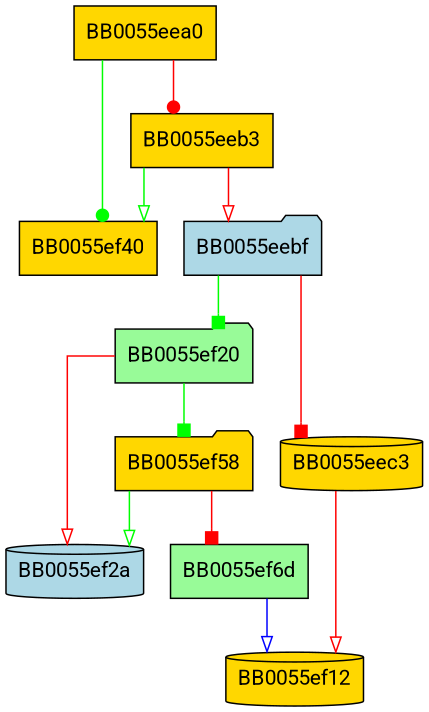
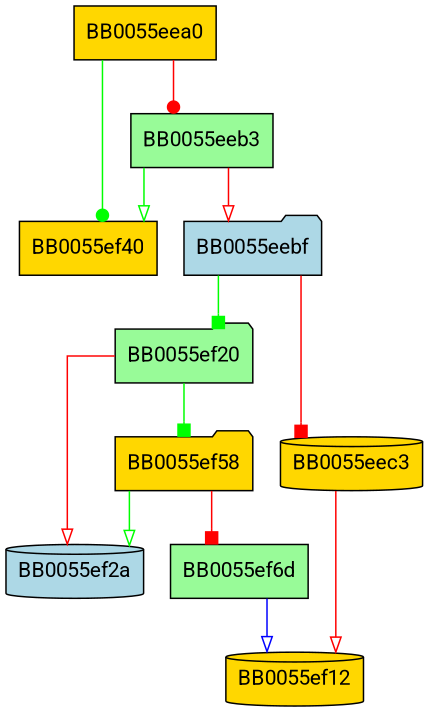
node "BB0055eeb3": fillcolor gold -> palegreen
